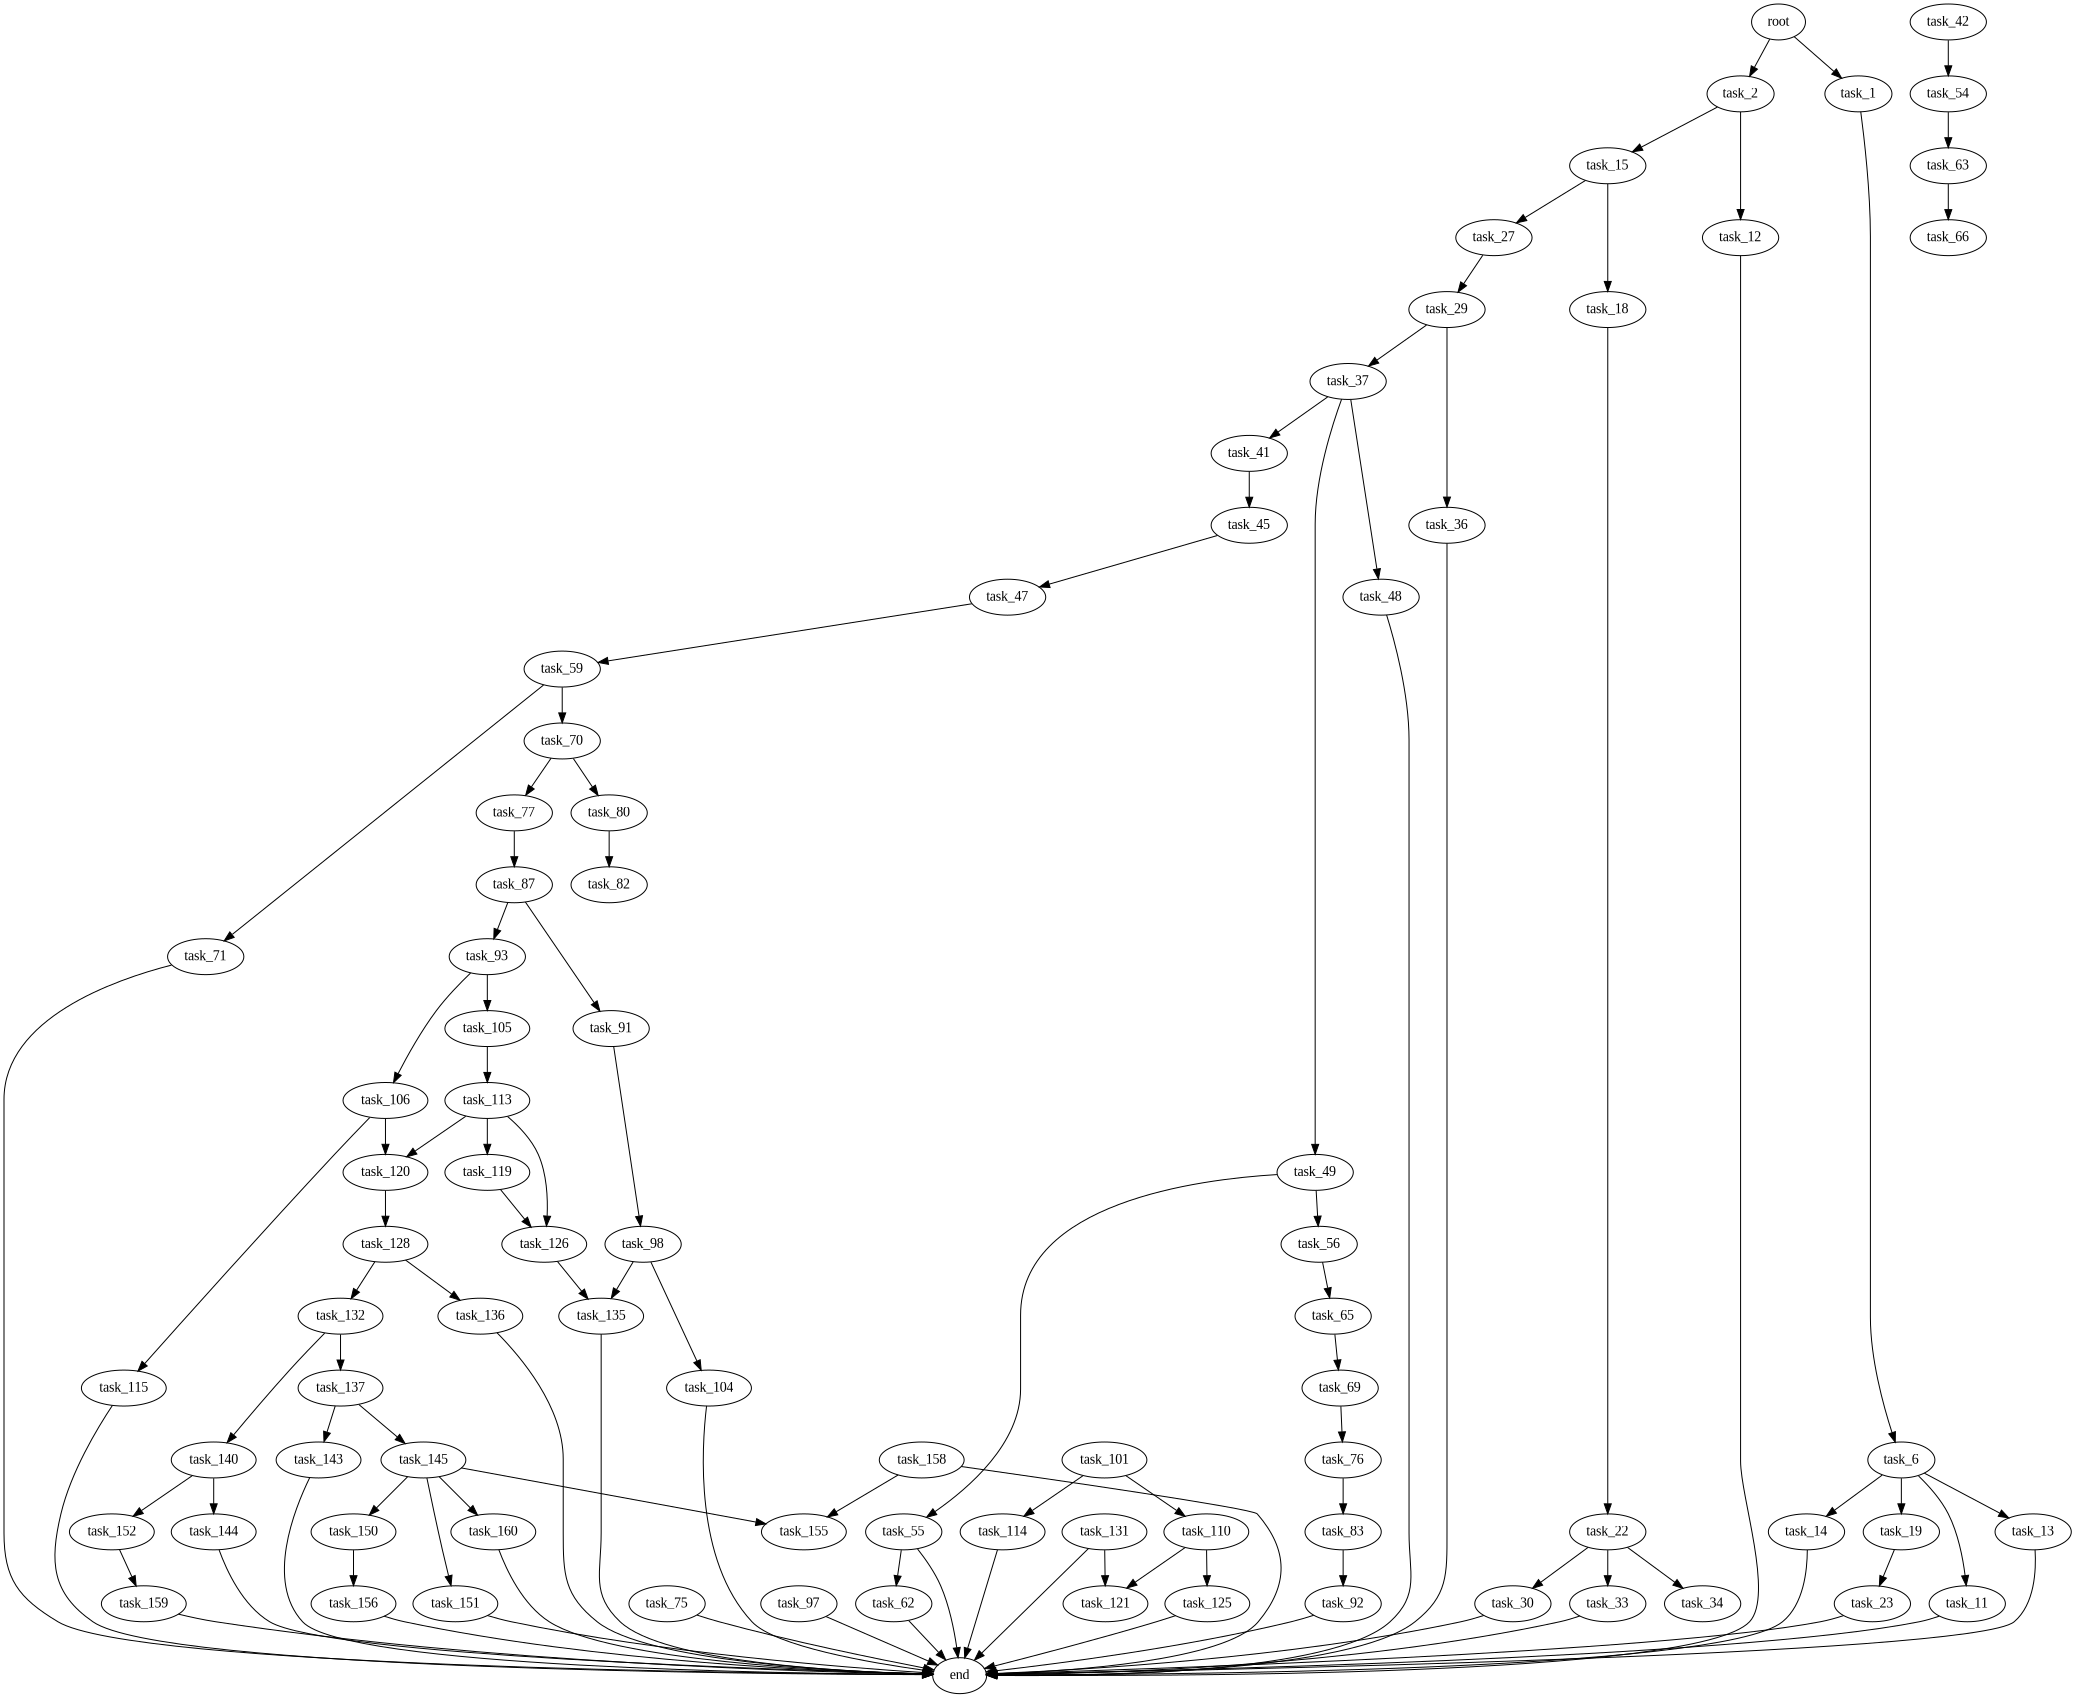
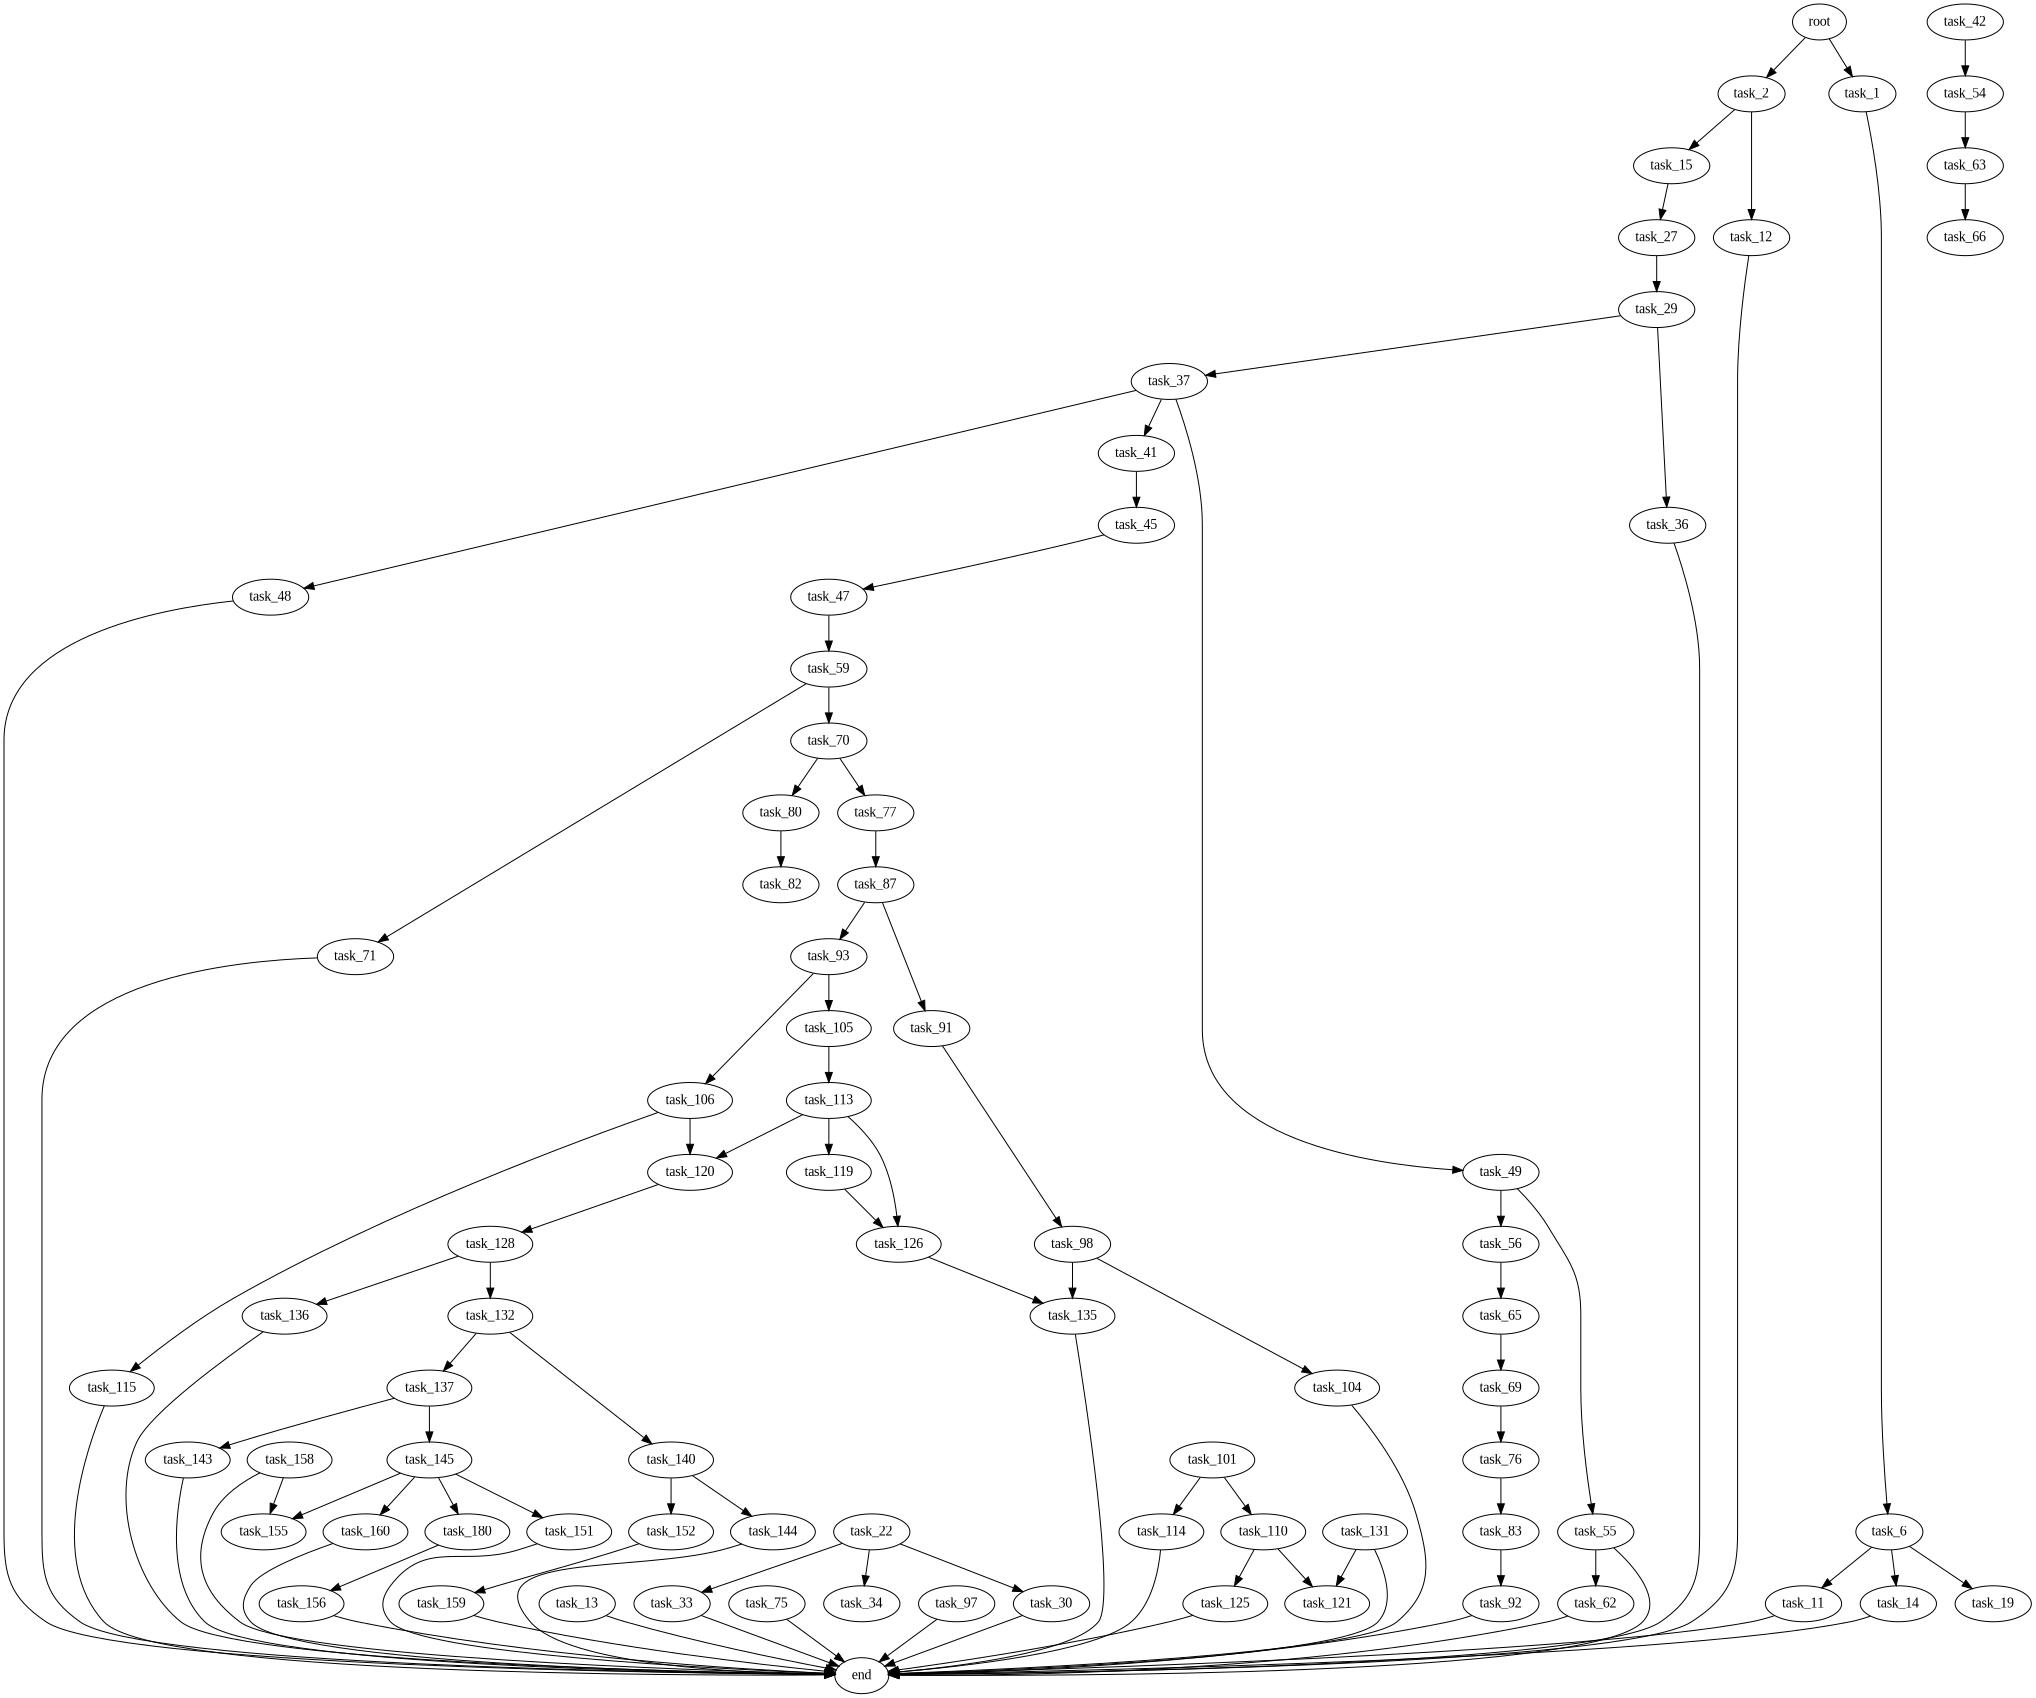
node "task_18": removed
edge "task_6" -> "task_13": removed
node "task_150": label "task_150" -> "task_180"
node "task_23": removed
